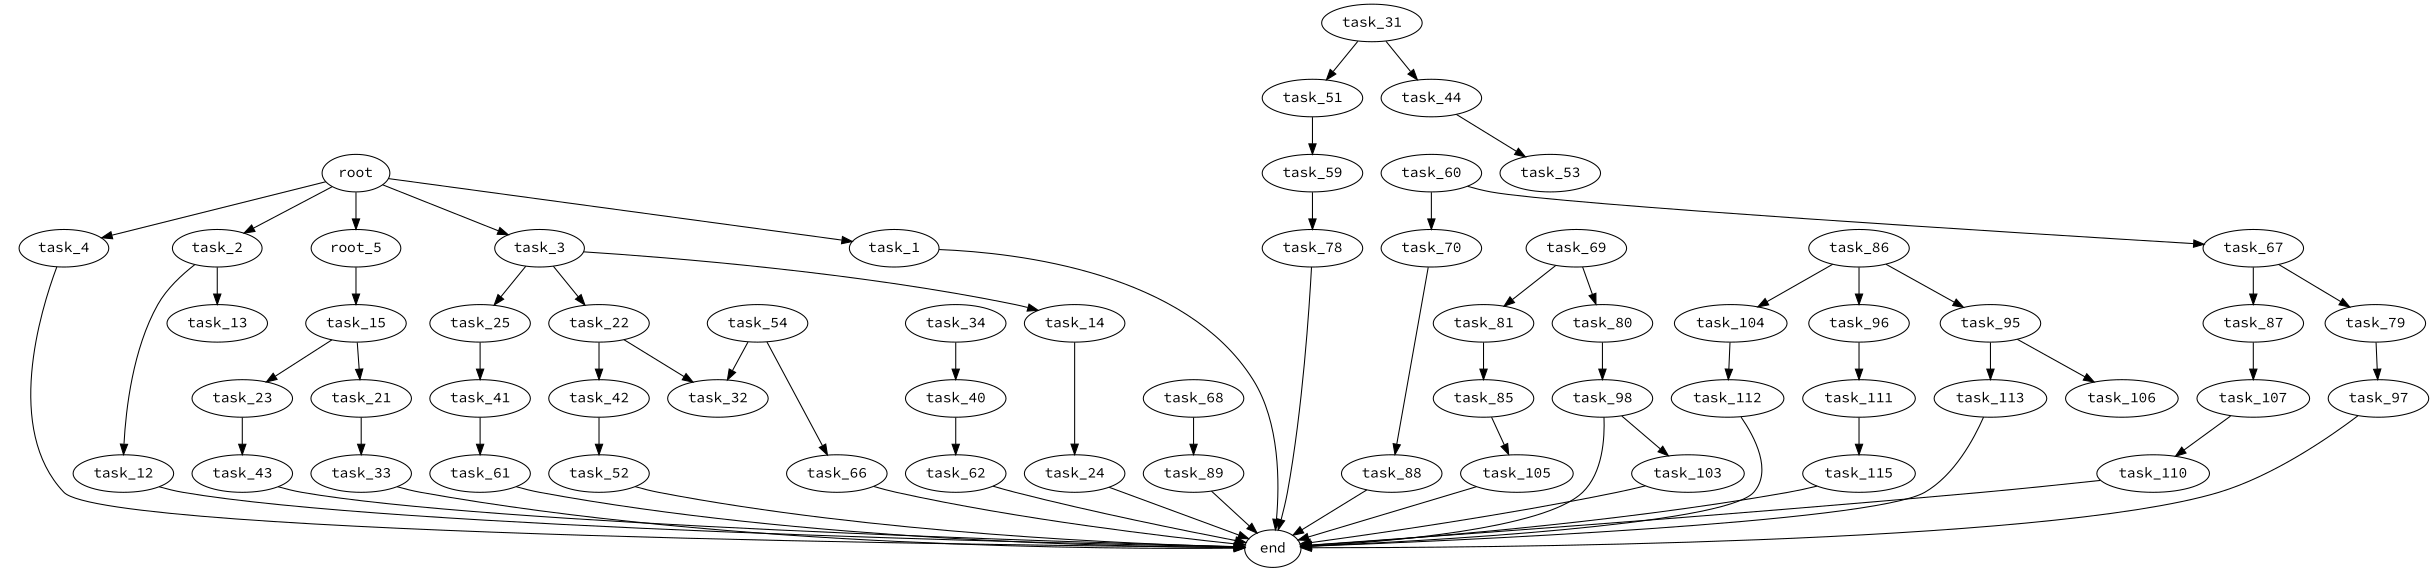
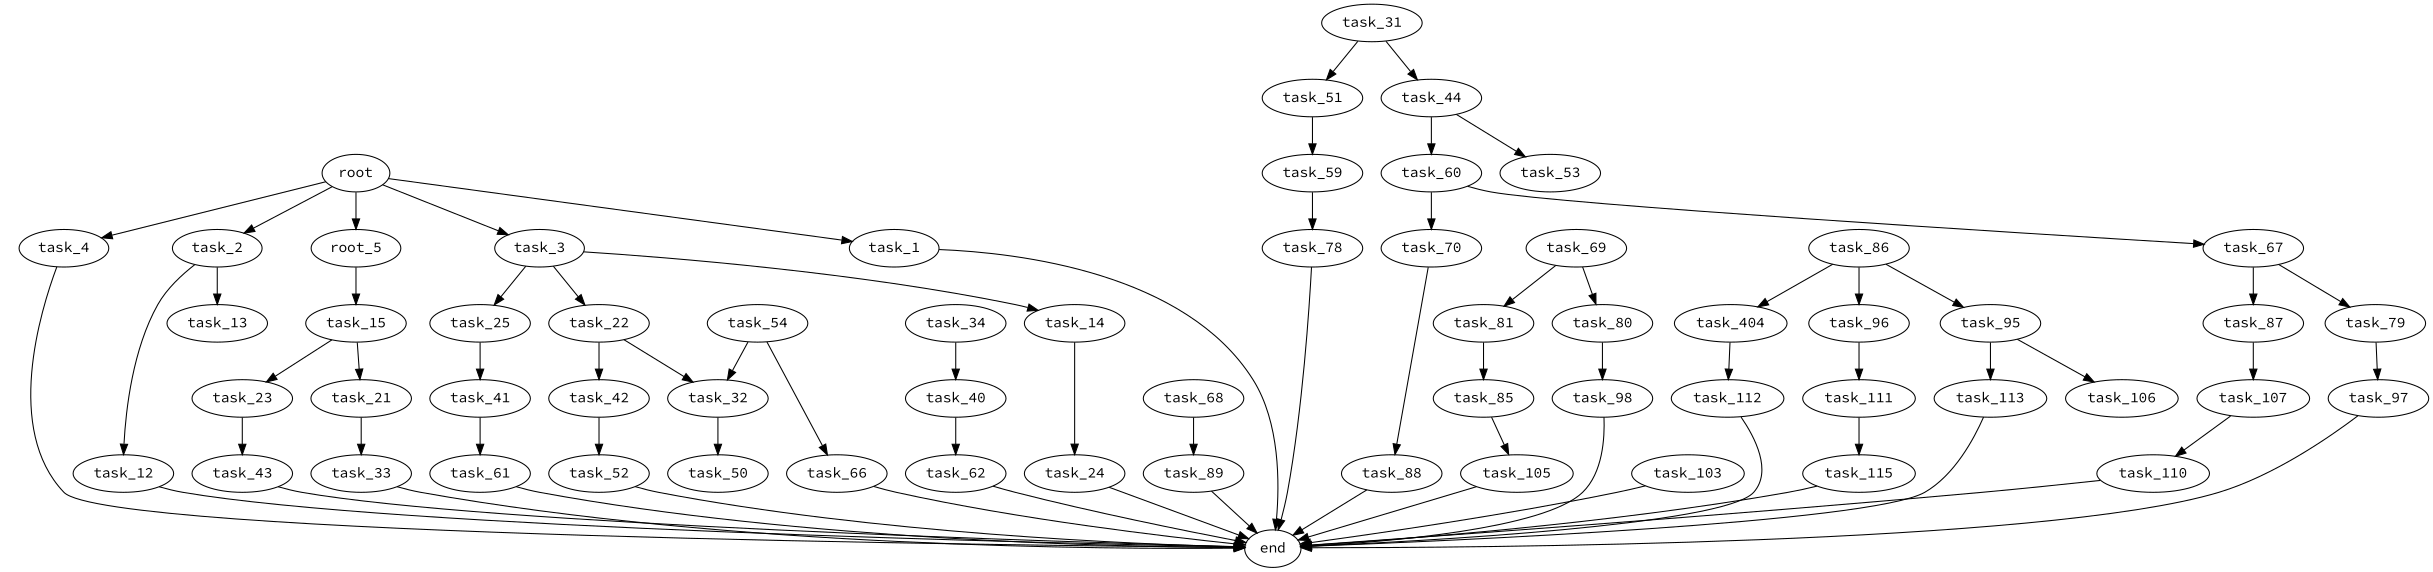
edge "task_44" -> "task_60": added
node "task_104": label "task_104" -> "task_404"
edge "task_98" -> "task_103": removed
node "task_50": added
